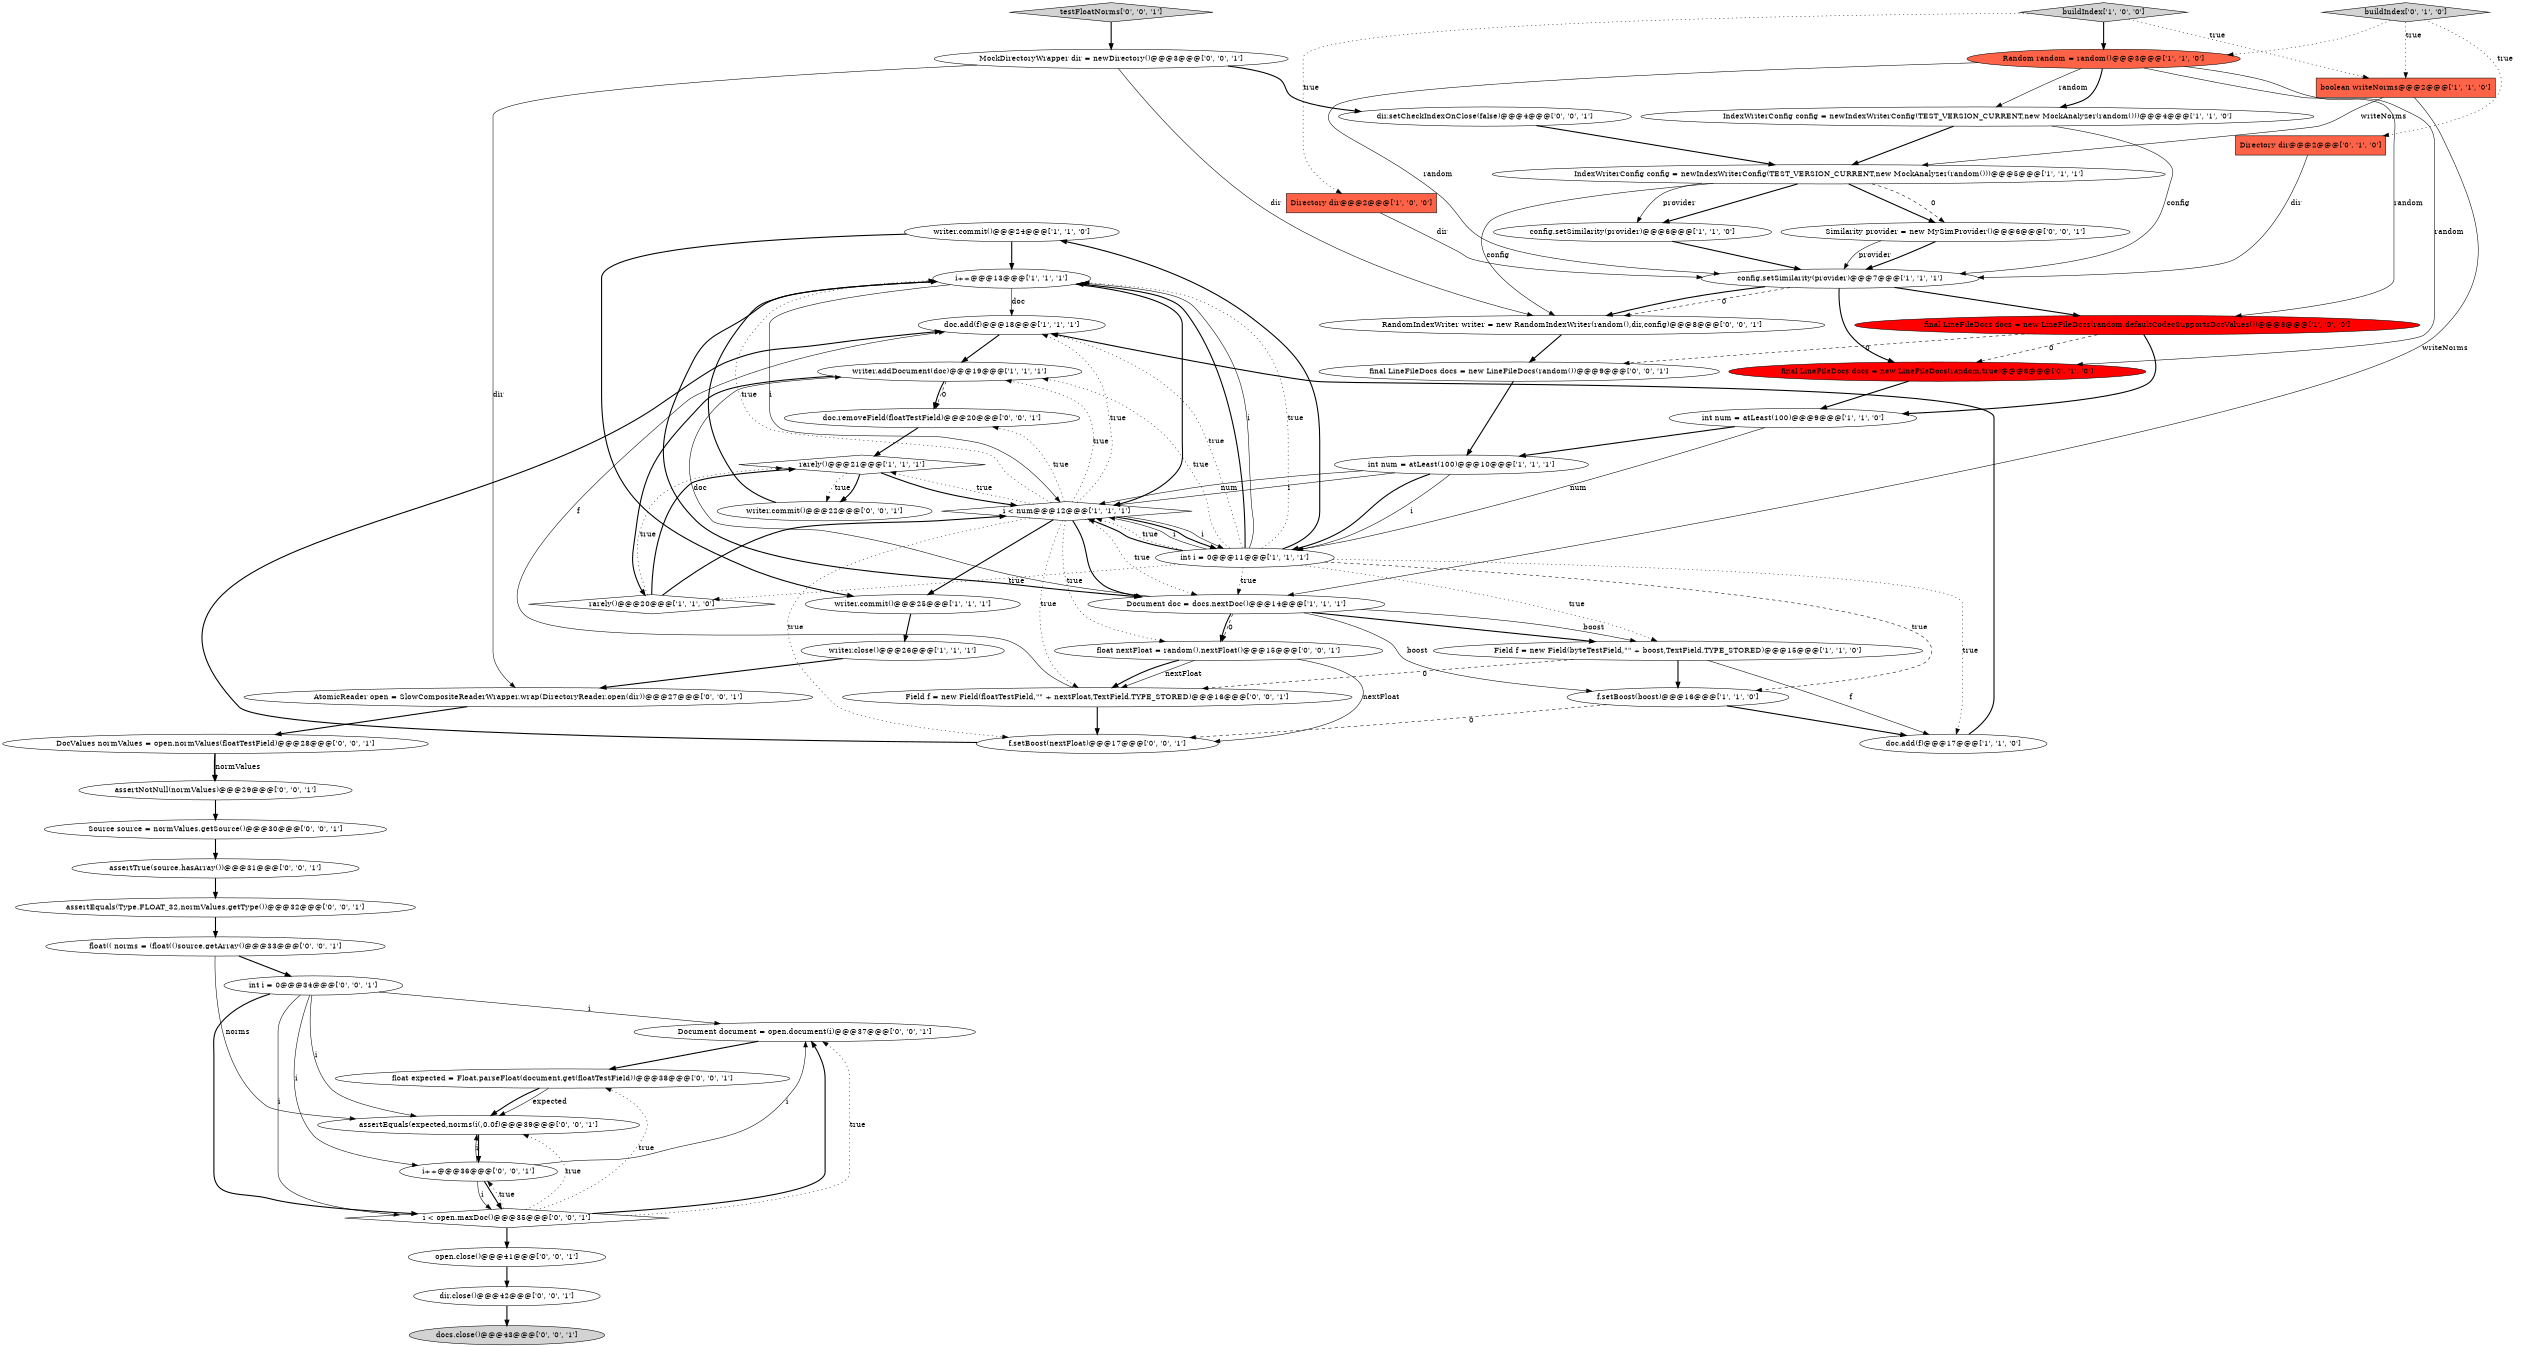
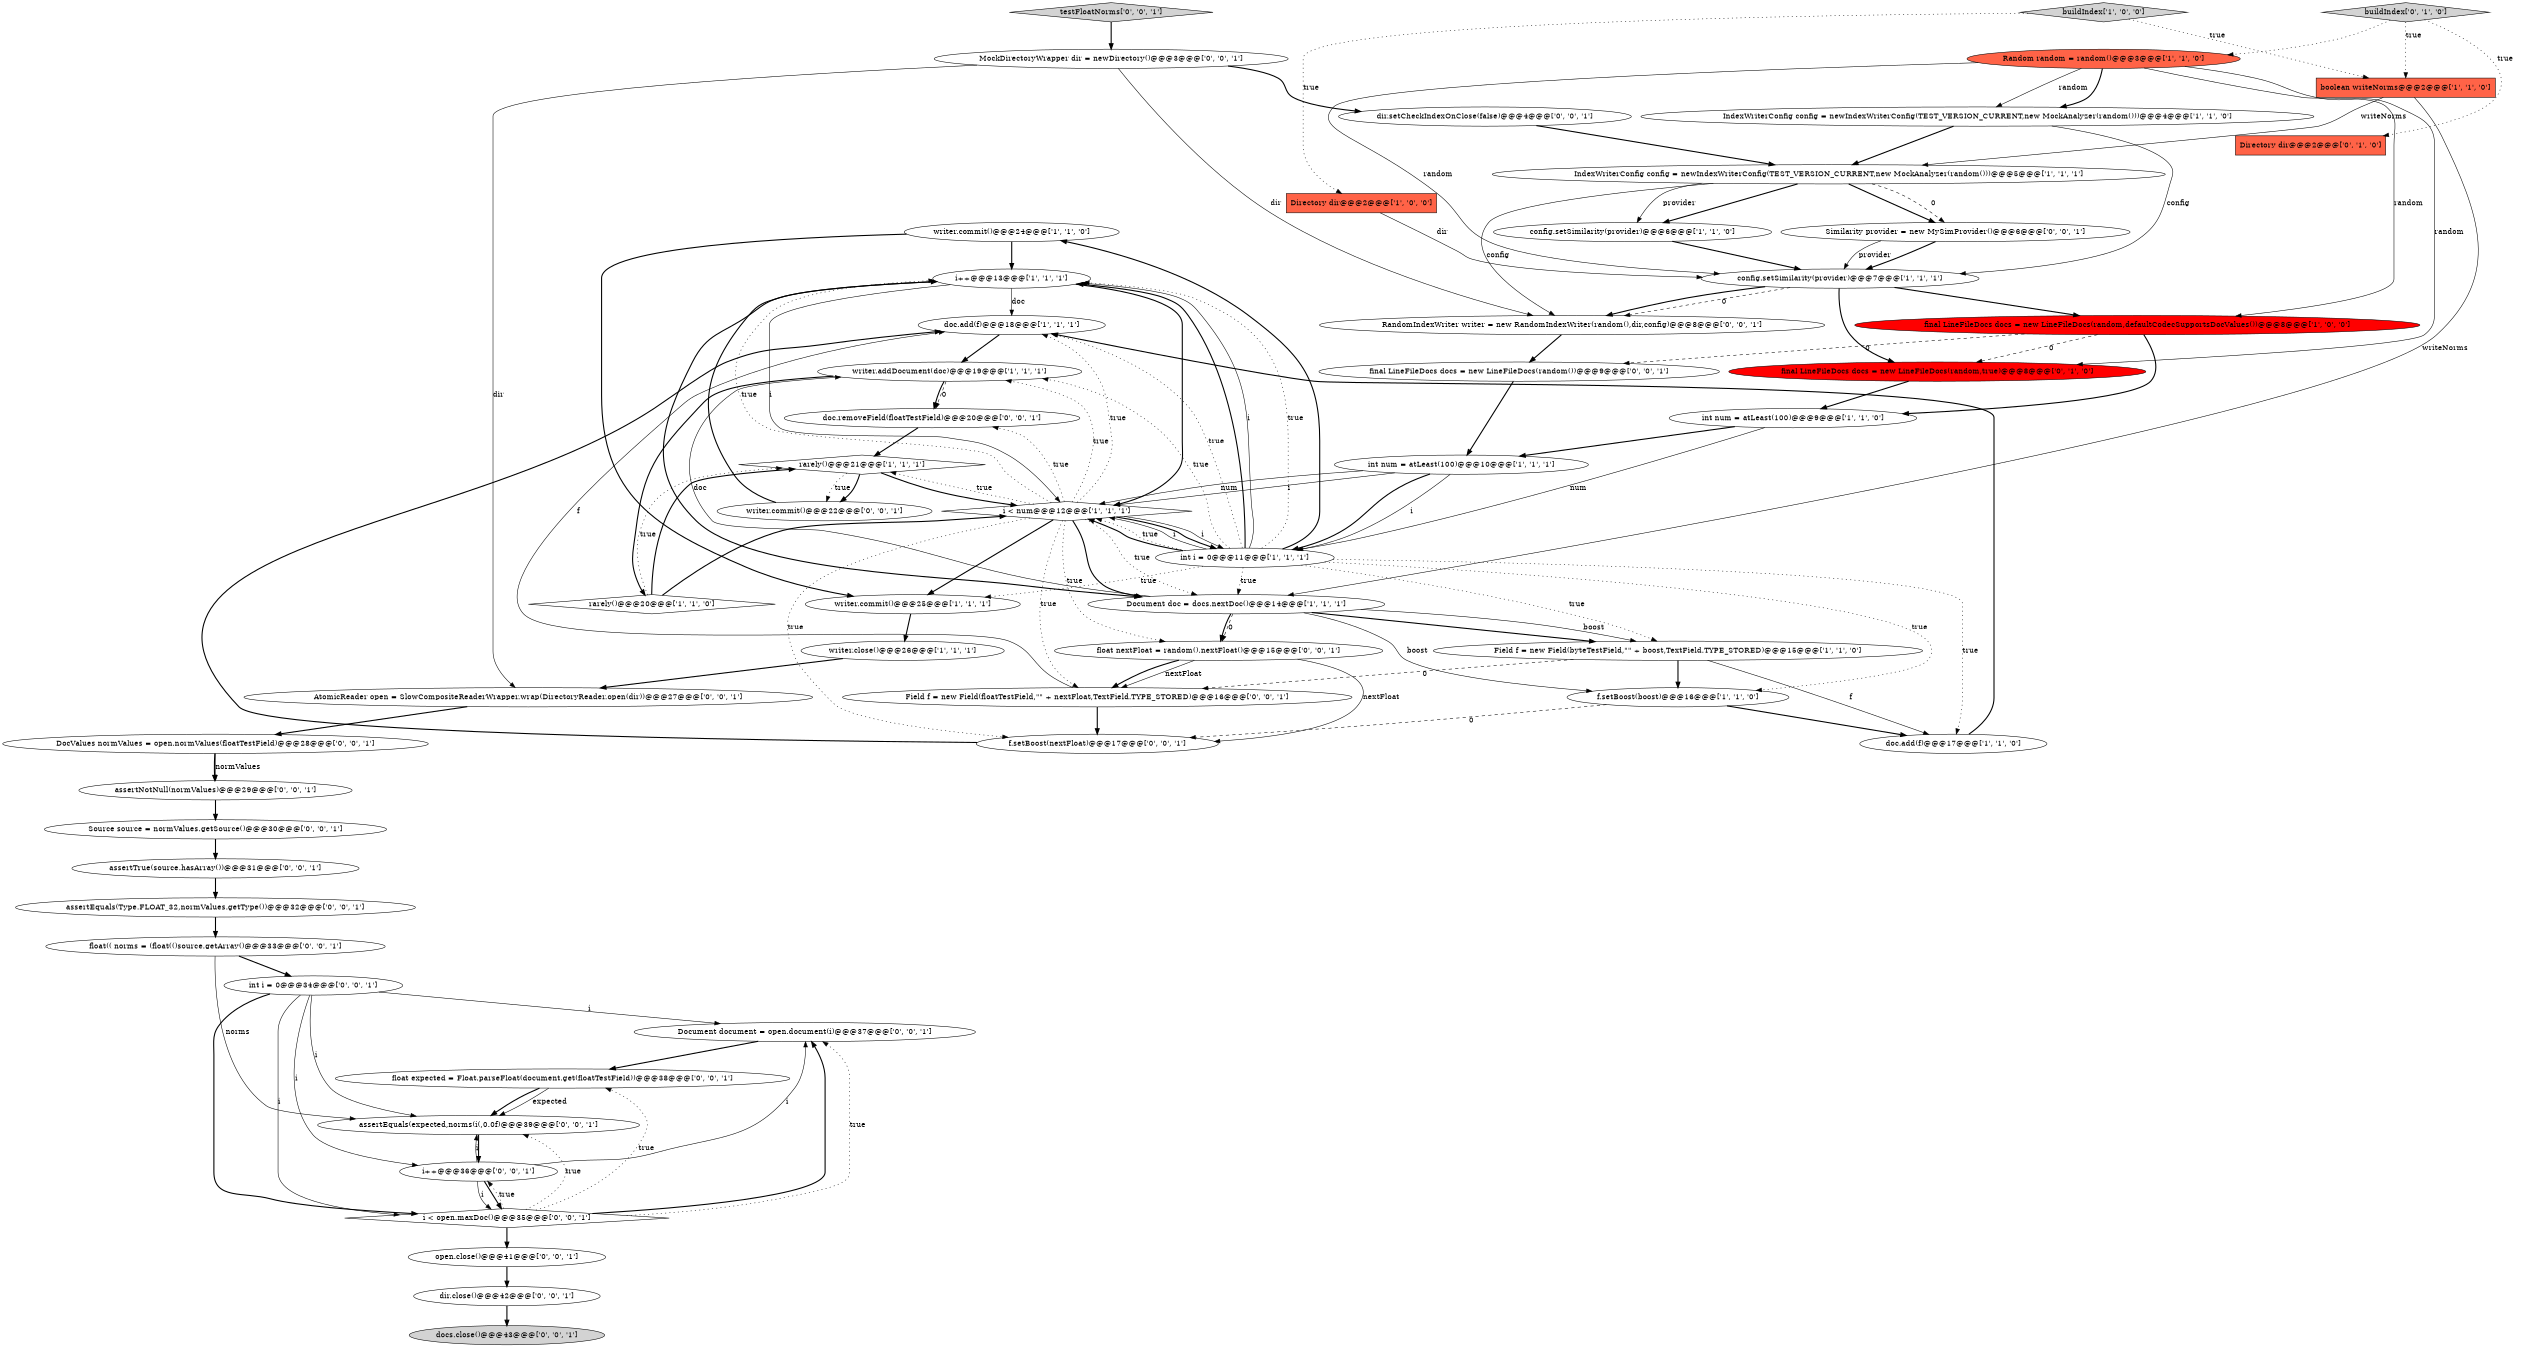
edge "buildIndex['1', '0', '0']" -> "Random random = random()@@@3@@@['1', '1', '0']": removed
edge "Directory dir@@@2@@@['0', '1', '0']" -> "config.setSimilarity(provider)@@@7@@@['1', '1', '1']": removed, label "dir"
edge "int i = 0@@@11@@@['1', '1', '1']" -> "rarely()@@@20@@@['1', '1', '0']": now "int i = 0@@@11@@@['1', '1', '1']" -> "writer.commit()@@@25@@@['1', '1', '1']"
edge "int i = 0@@@11@@@['1', '1', '1']" -> "f.setBoost(boost)@@@16@@@['1', '1', '0']": style dashed -> dotted
